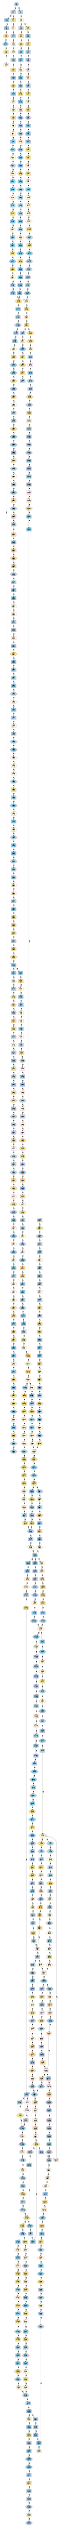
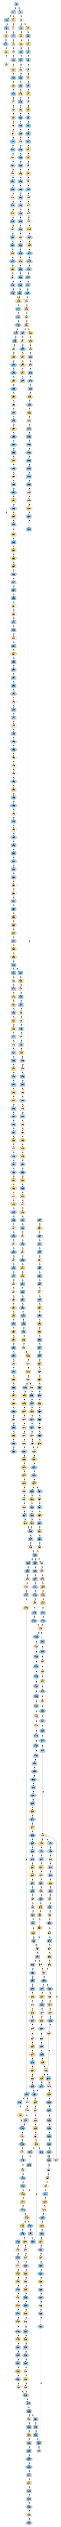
node "S471": fillcolor lightblue -> khaki
